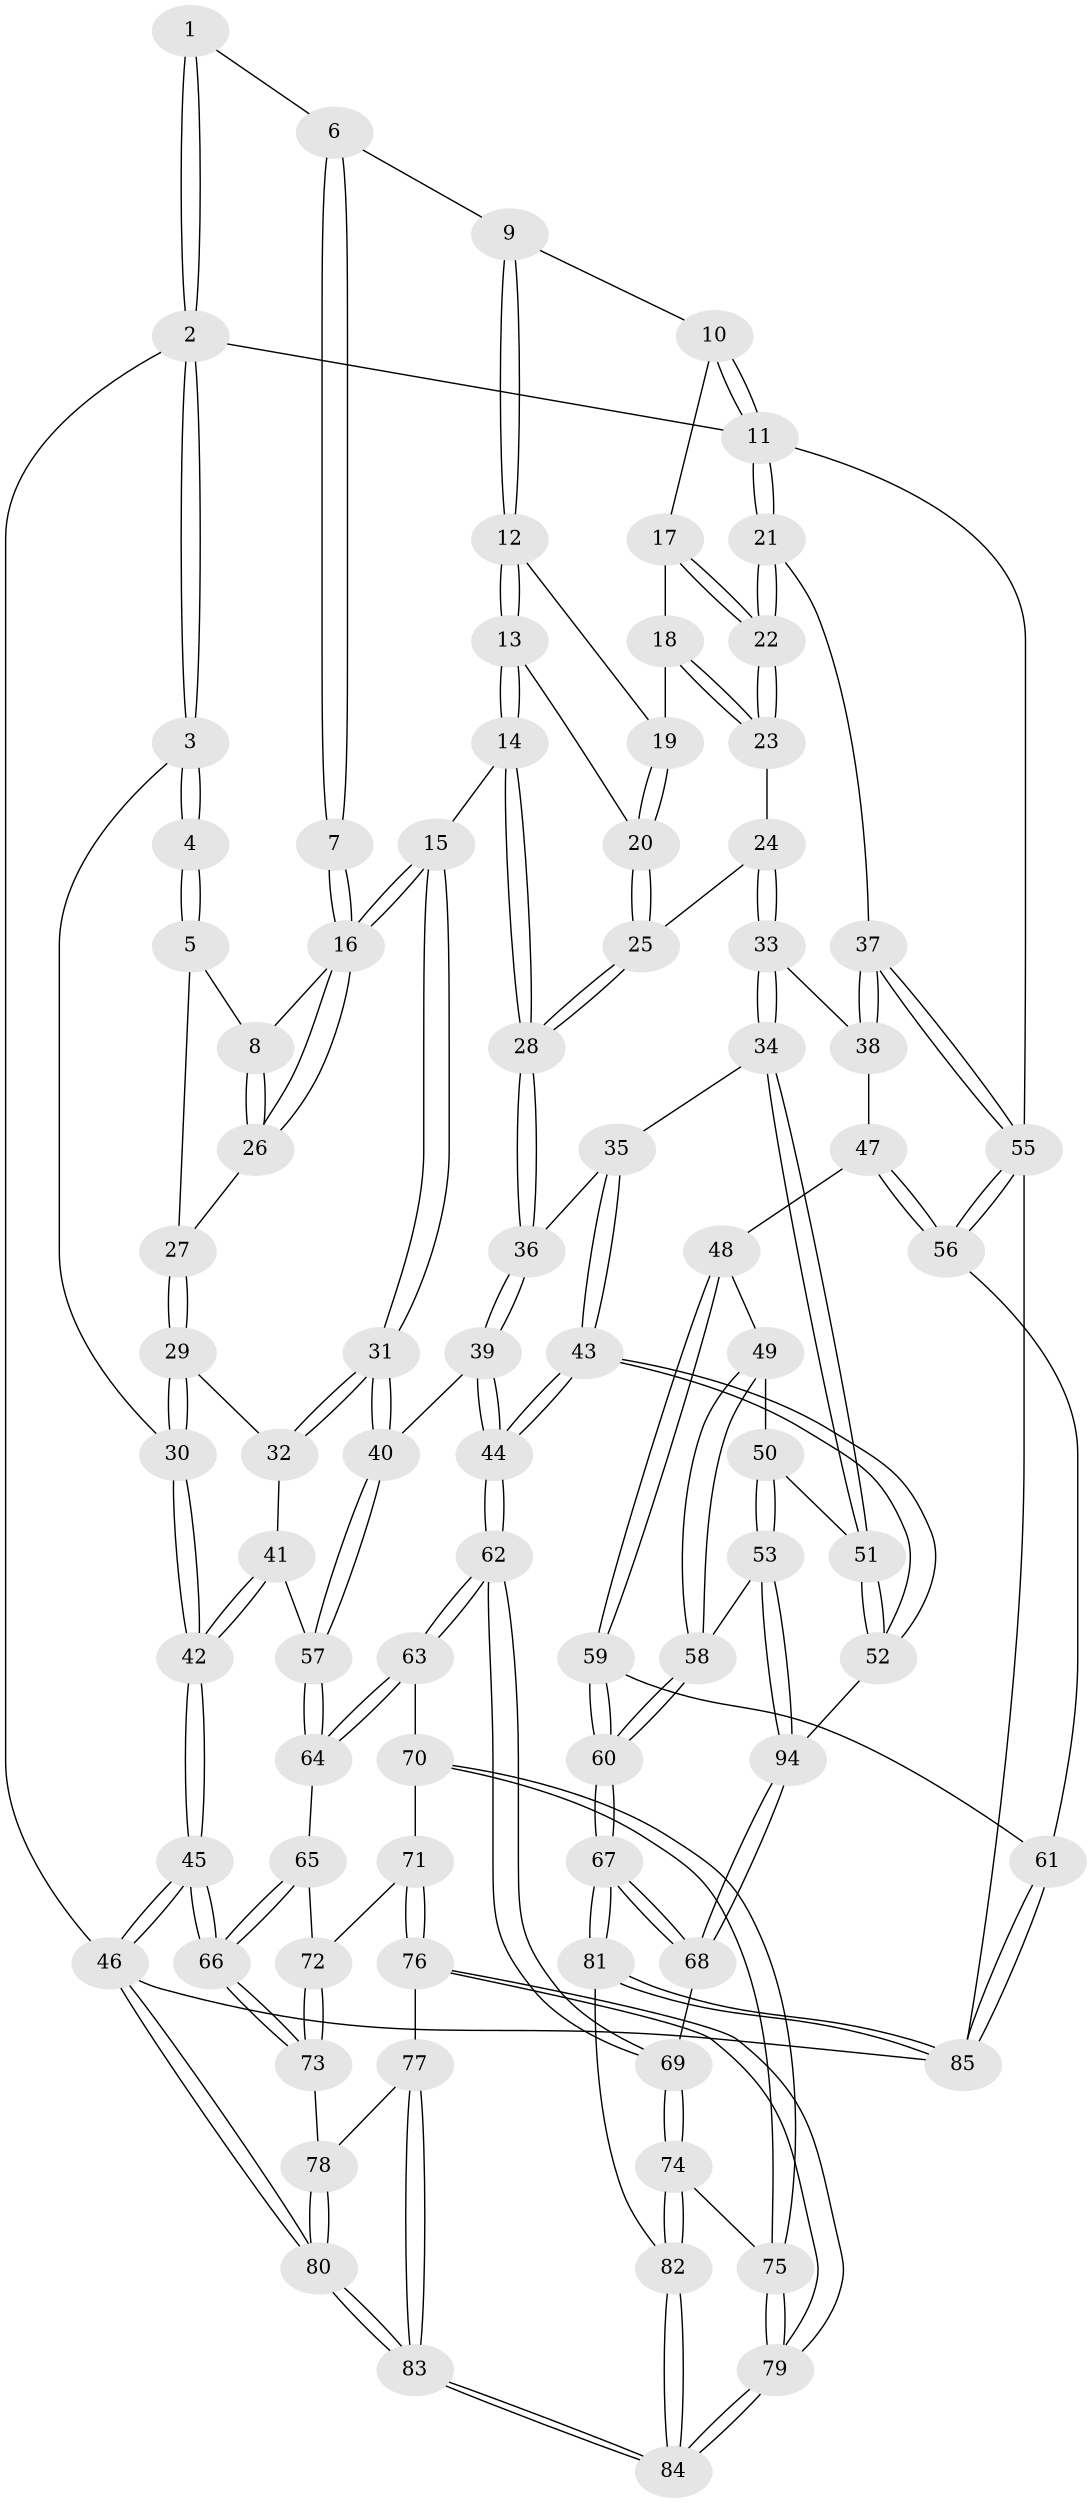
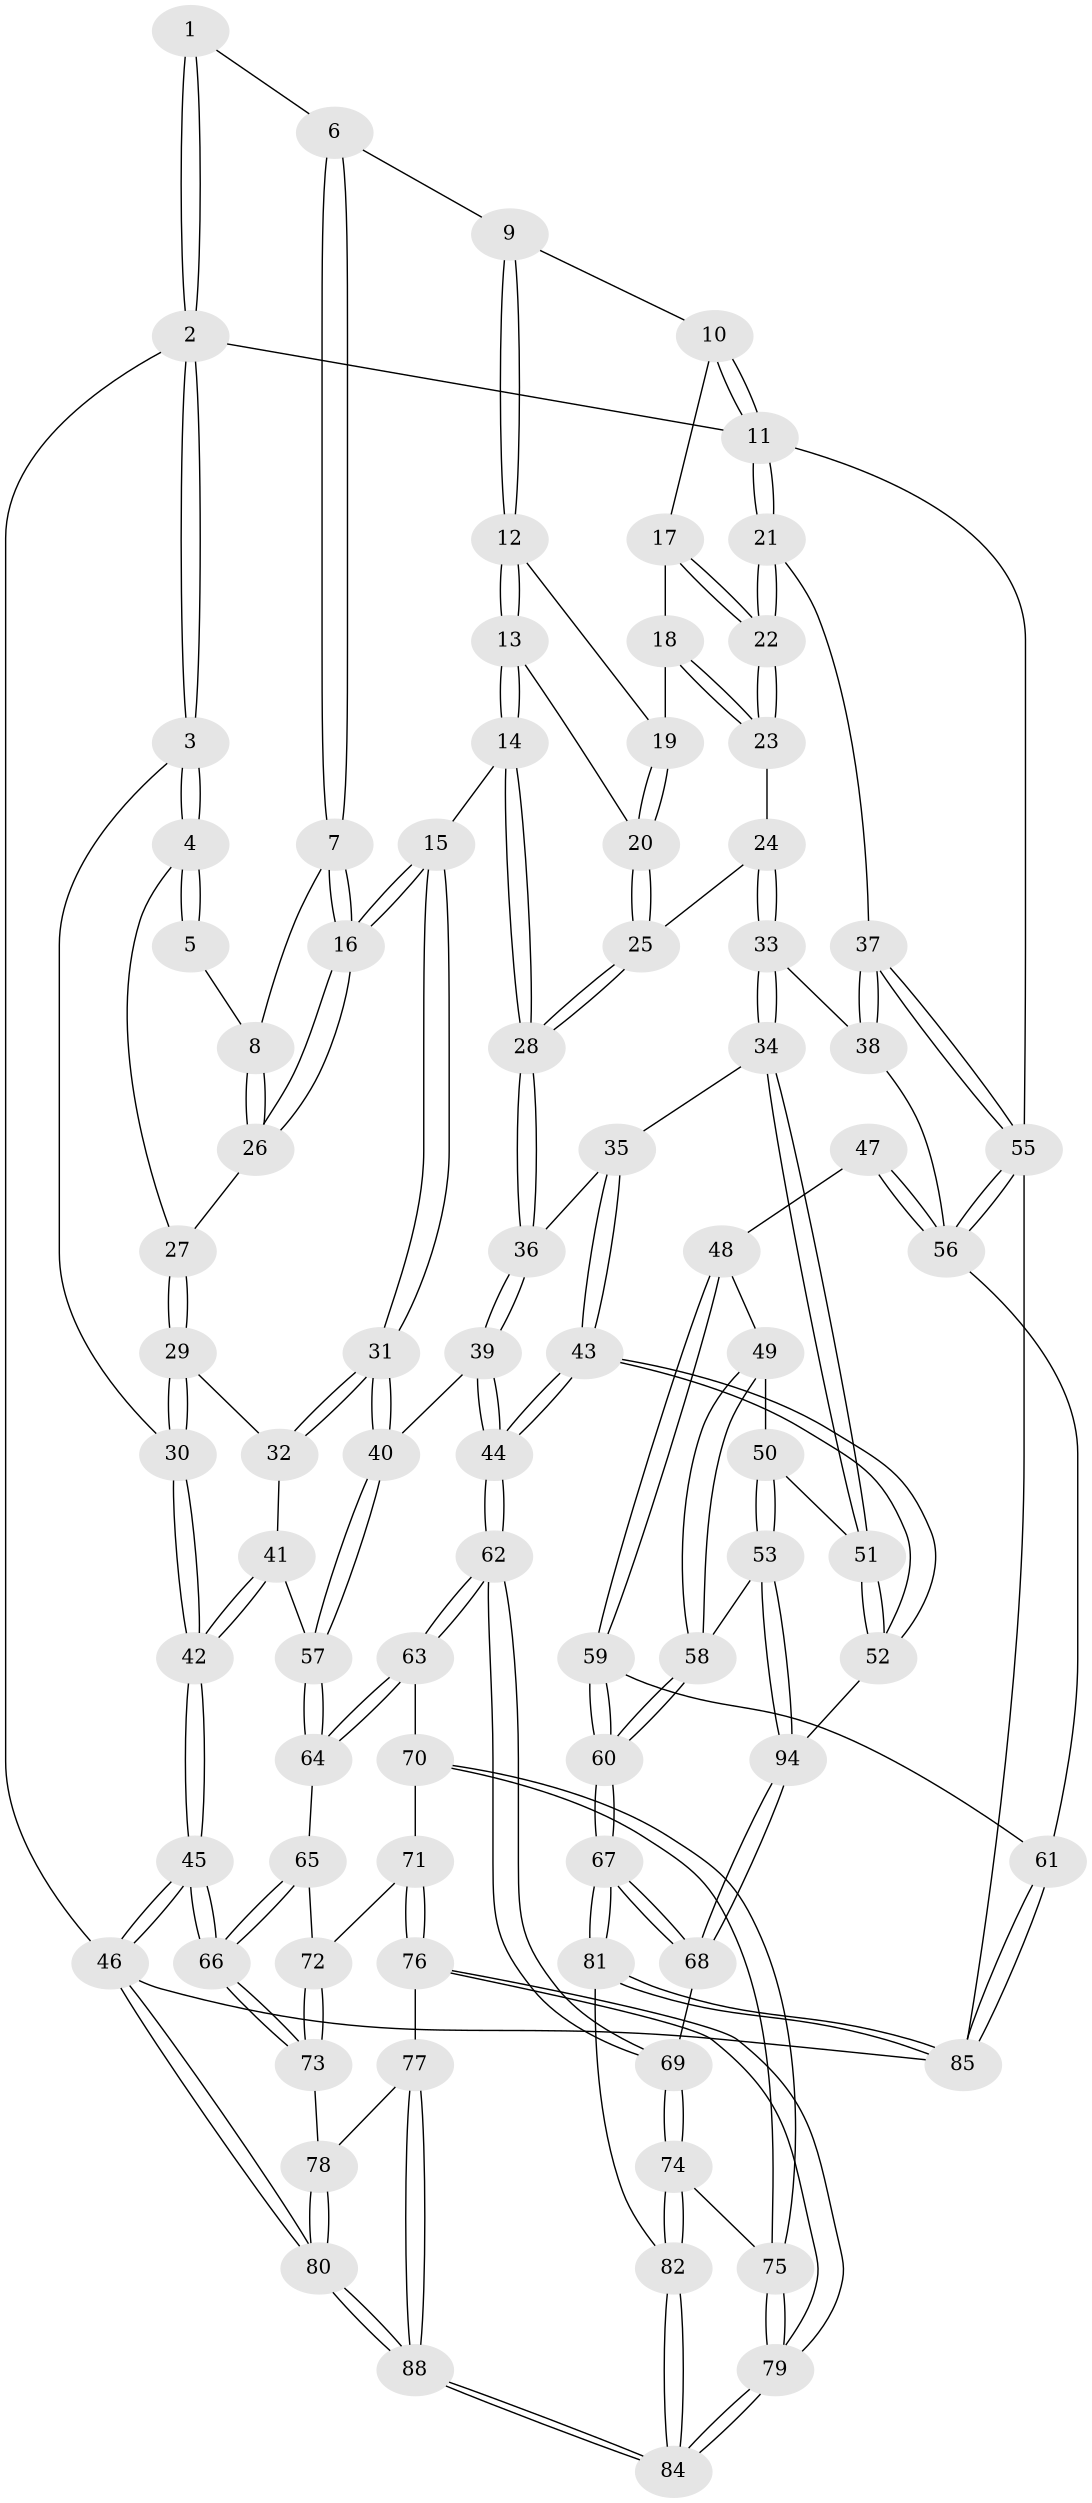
edge "16" -- "8": now "7" -- "8"
edge "5" -- "27": now "4" -- "27"
edge "38" -- "47": now "38" -- "56"
node "83": label "83" -> "88"
